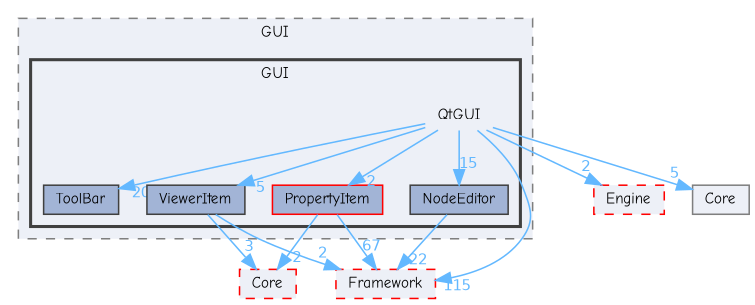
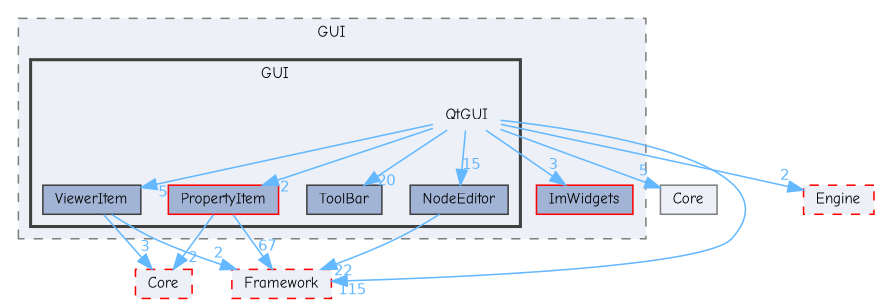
node "ImWidgets": added
